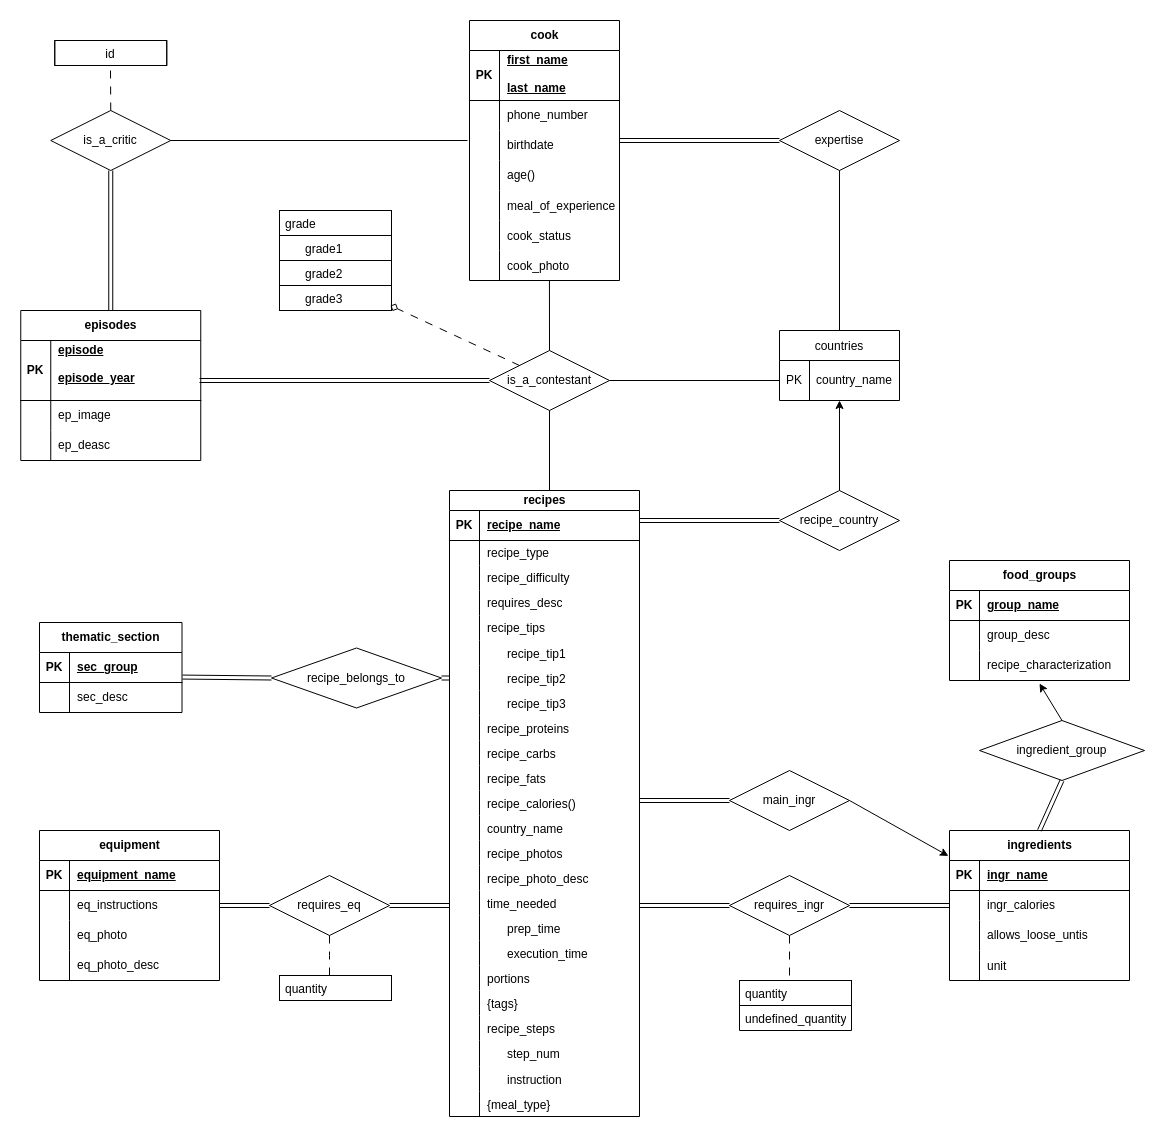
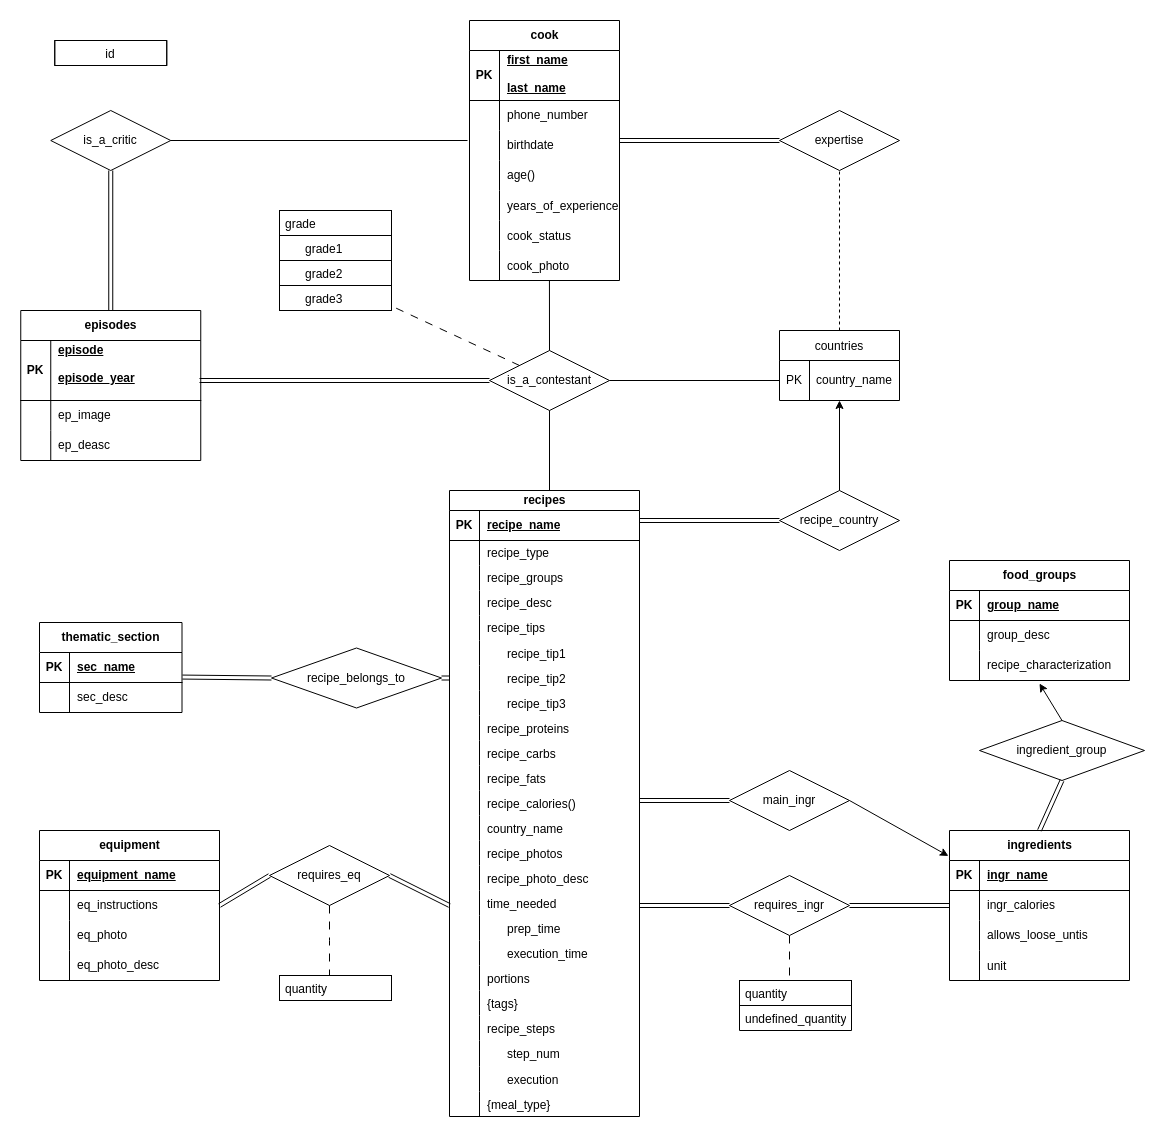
edge "id" -- "is_a_critic": removed
node "meal_of_experience": label "meal_of_experience" -> "years_of_experience"
edge "expertise" -- "countries": style solid -> dashed
edge "is_a_contestant" -> "grade3": arrowhead diamond -> none
node "recipe_difficulty": label "recipe_difficulty" -> "recipe_groups"
node "requires_desc": label "requires_desc" -> "recipe_desc"
node "sec_group": label "sec_group" -> "sec_name"
node "requires_eq": moved (330, 906) -> (330, 876)
node "instruction": label "instruction" -> "execution"
